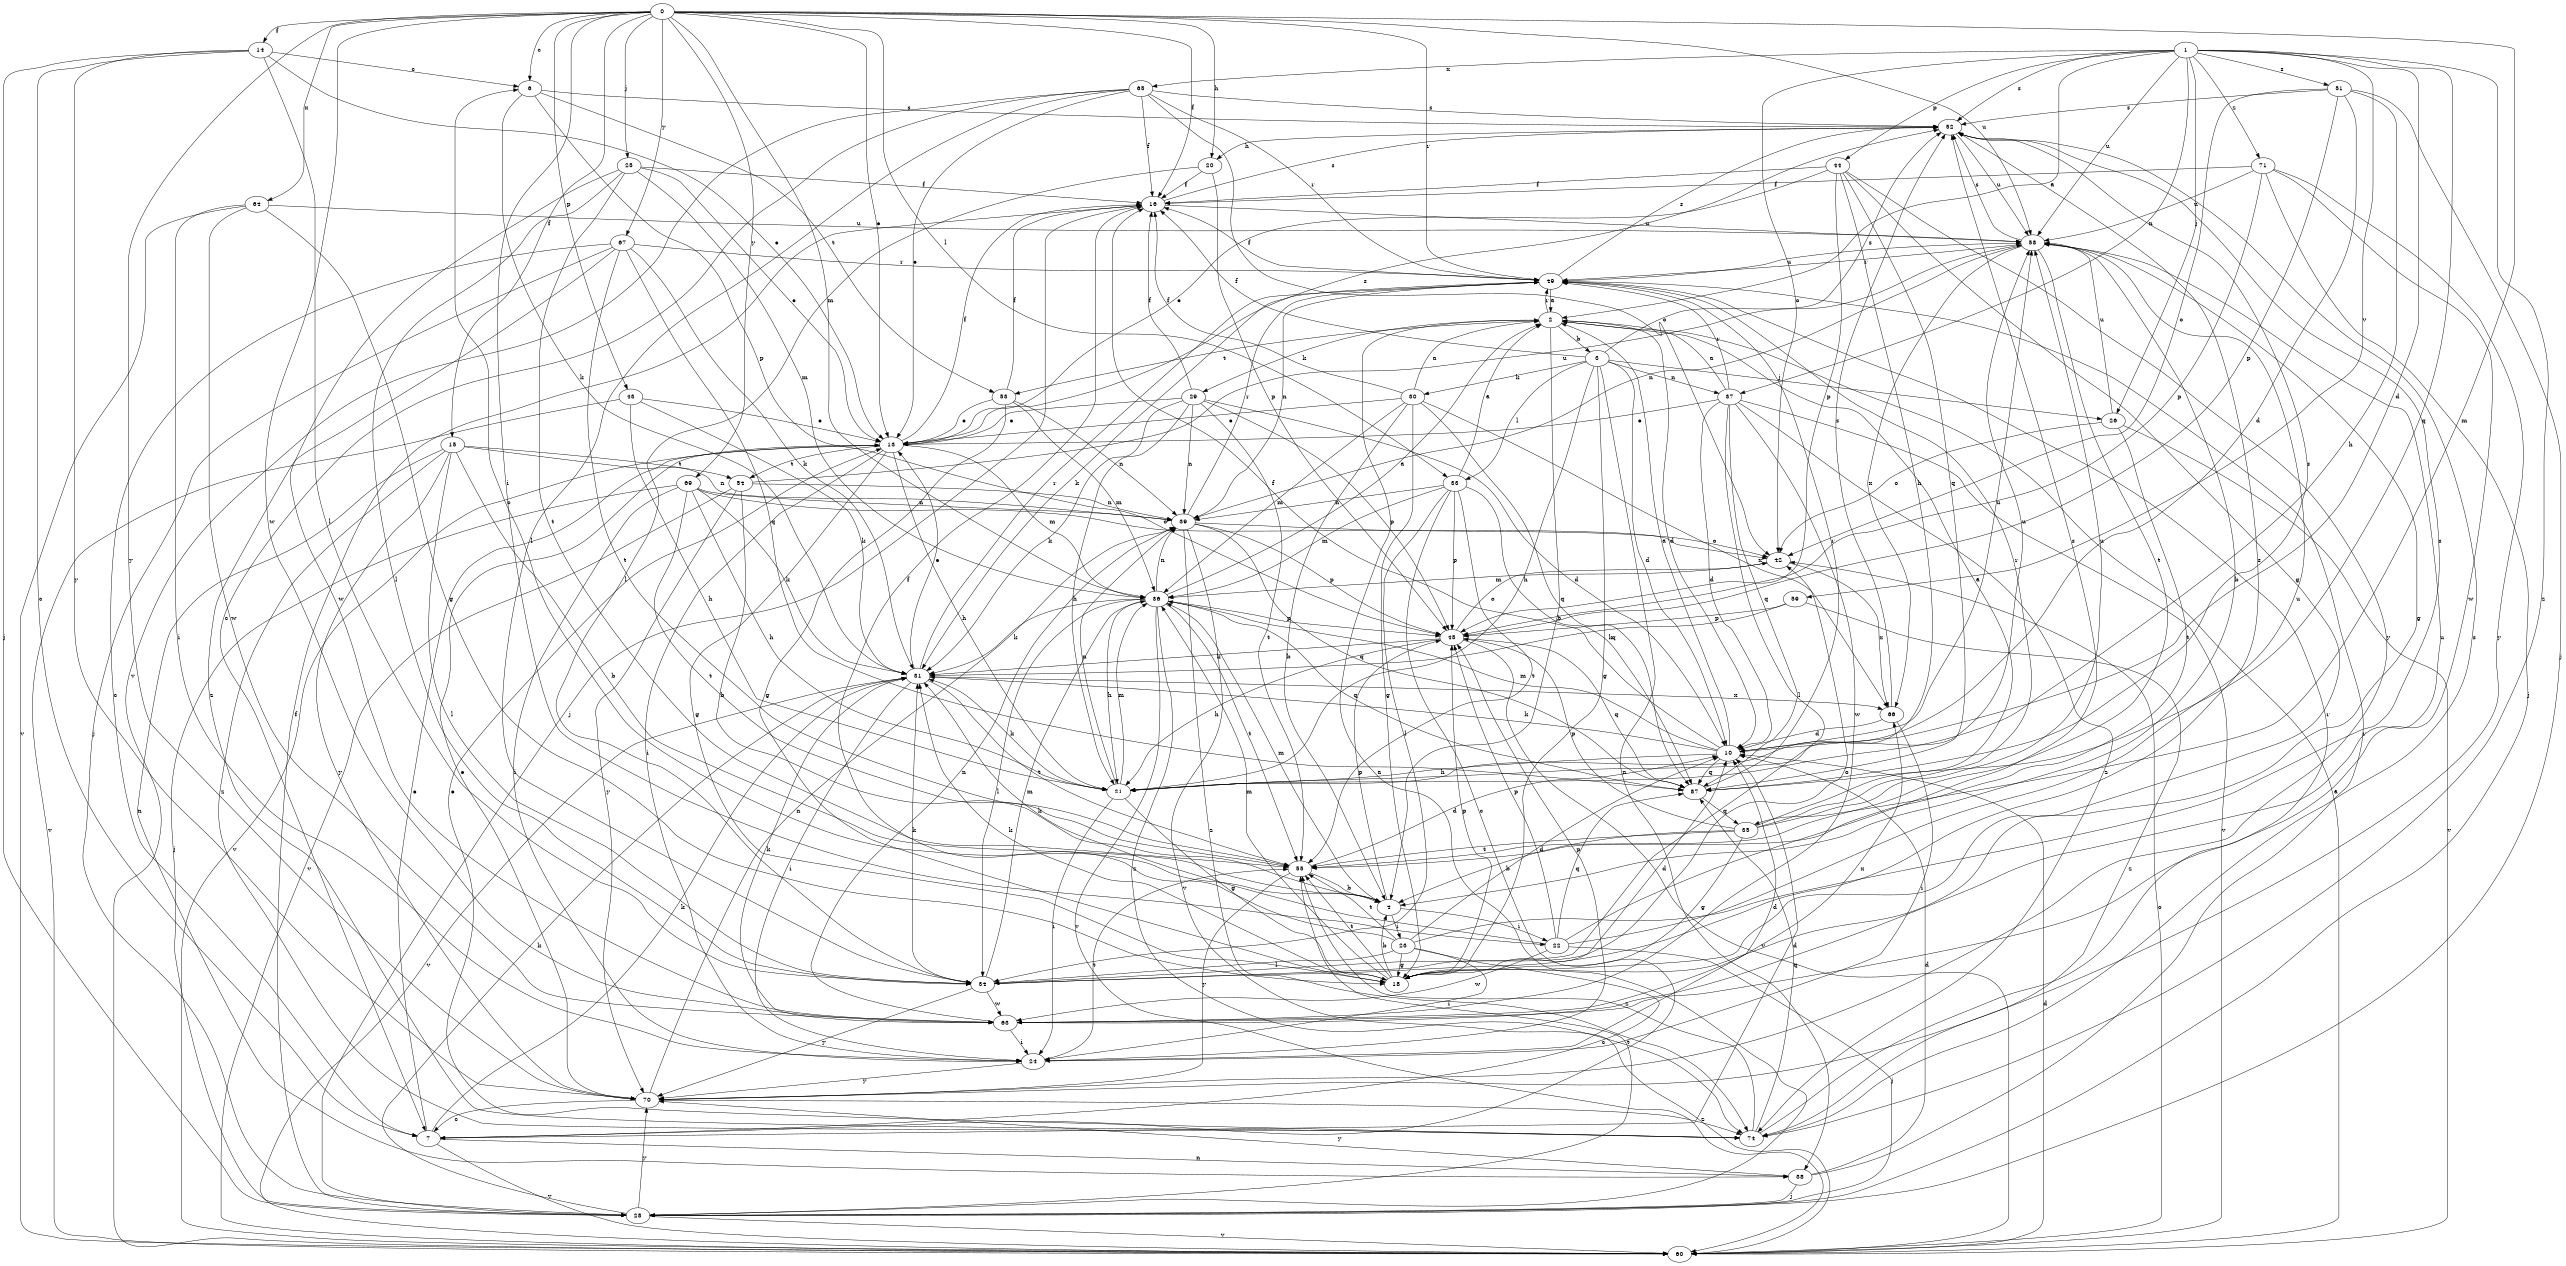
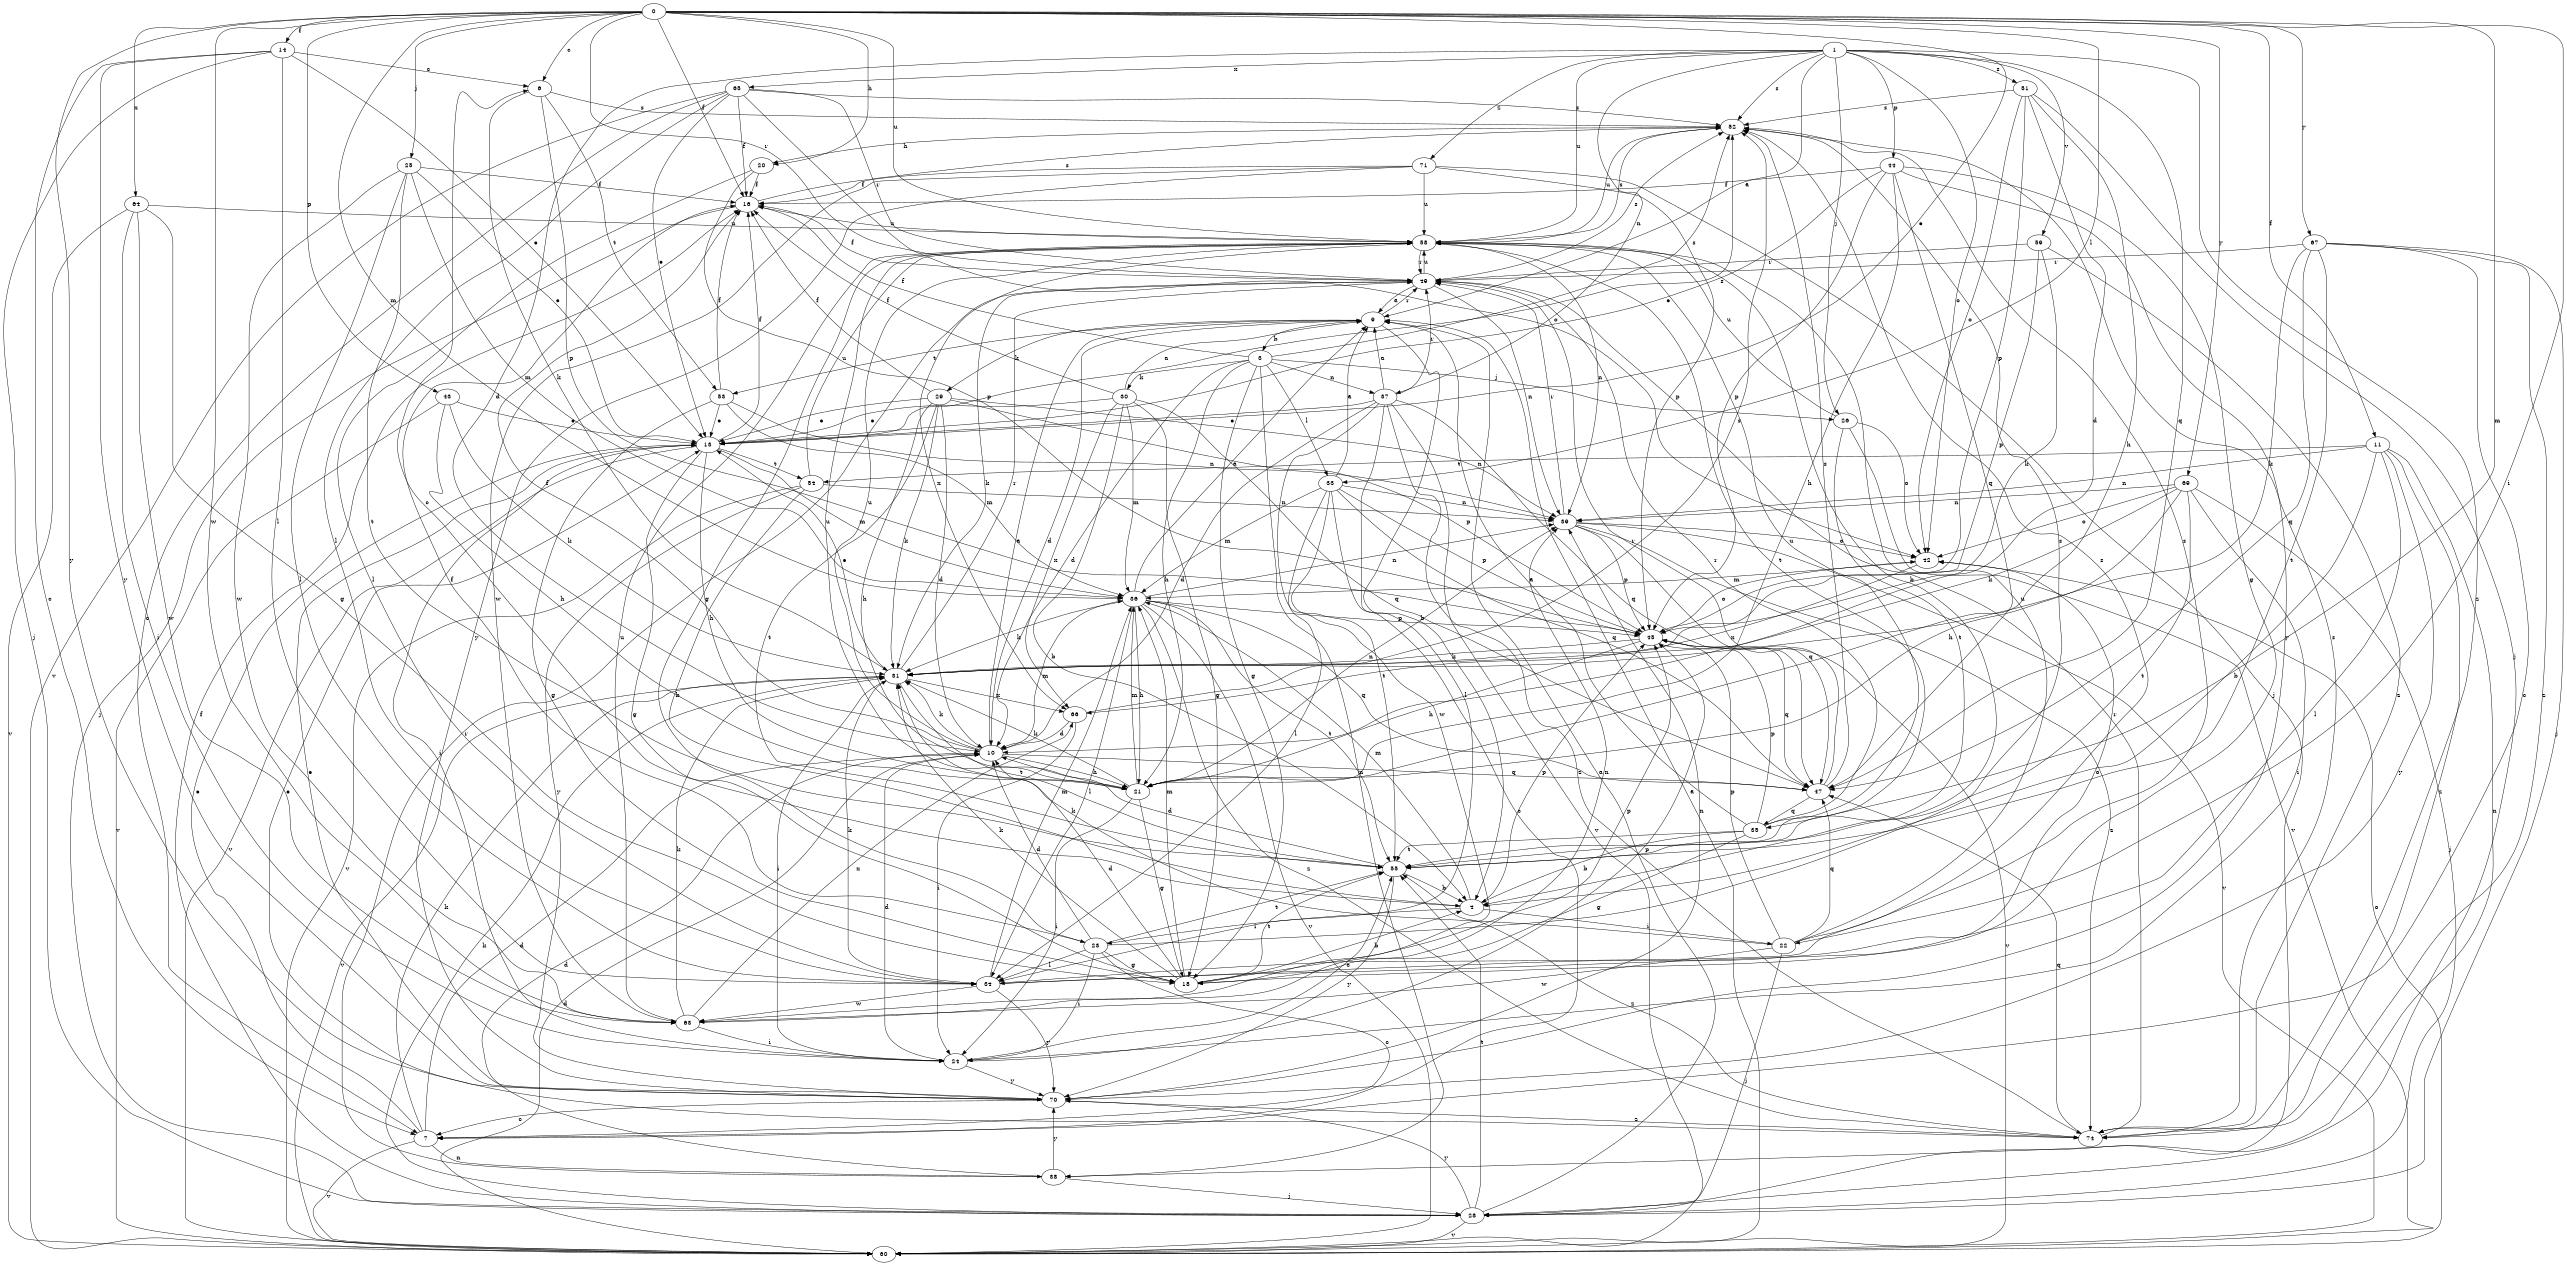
edge "59" -> "49": added, label "r"
node "2": label "2" -> "9"
node "15": label "15" -> "11"
edge "58" -> "18": now "58" -> "23"
node "87": label "87" -> "47"
edge "24" -> "55": label "t" -> "c"
